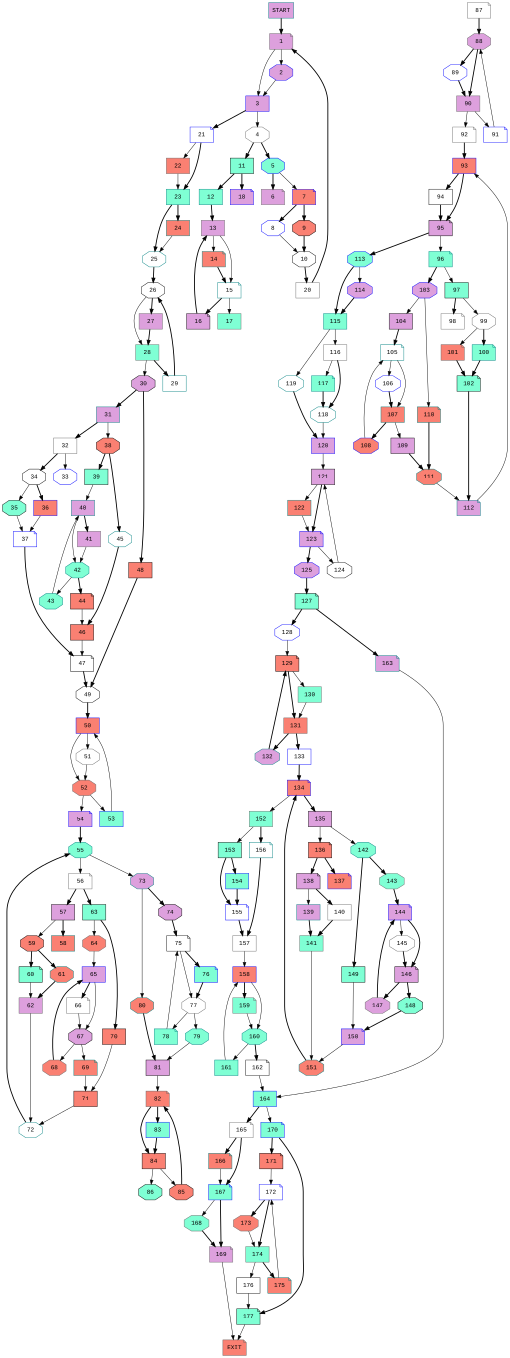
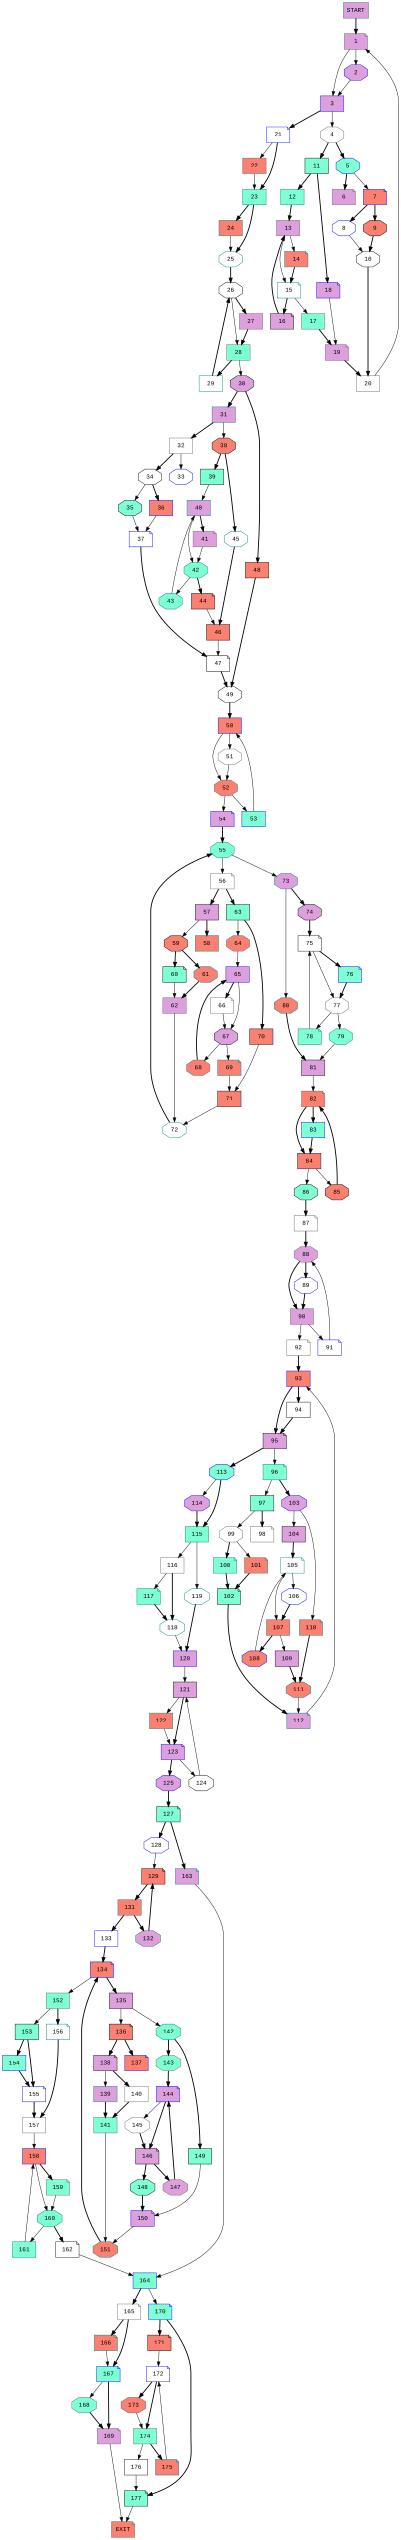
edge "20" -> "1": style bold -> solid
node "19": added
node "41": shape box -> note
node "130": removed
edge "86" -> "87": added
